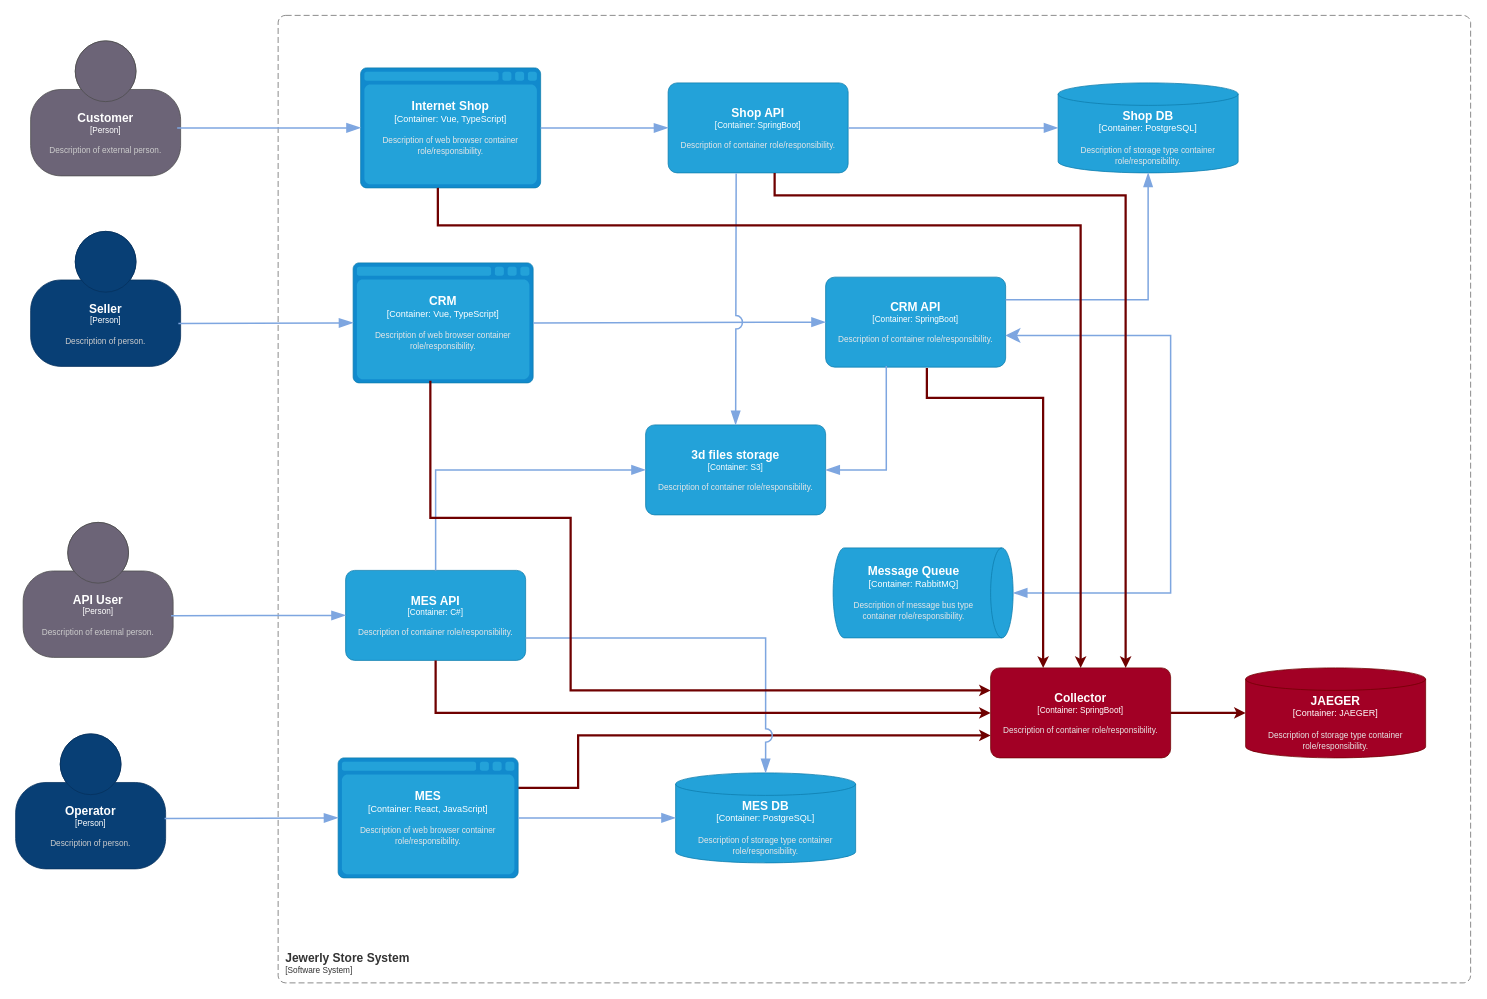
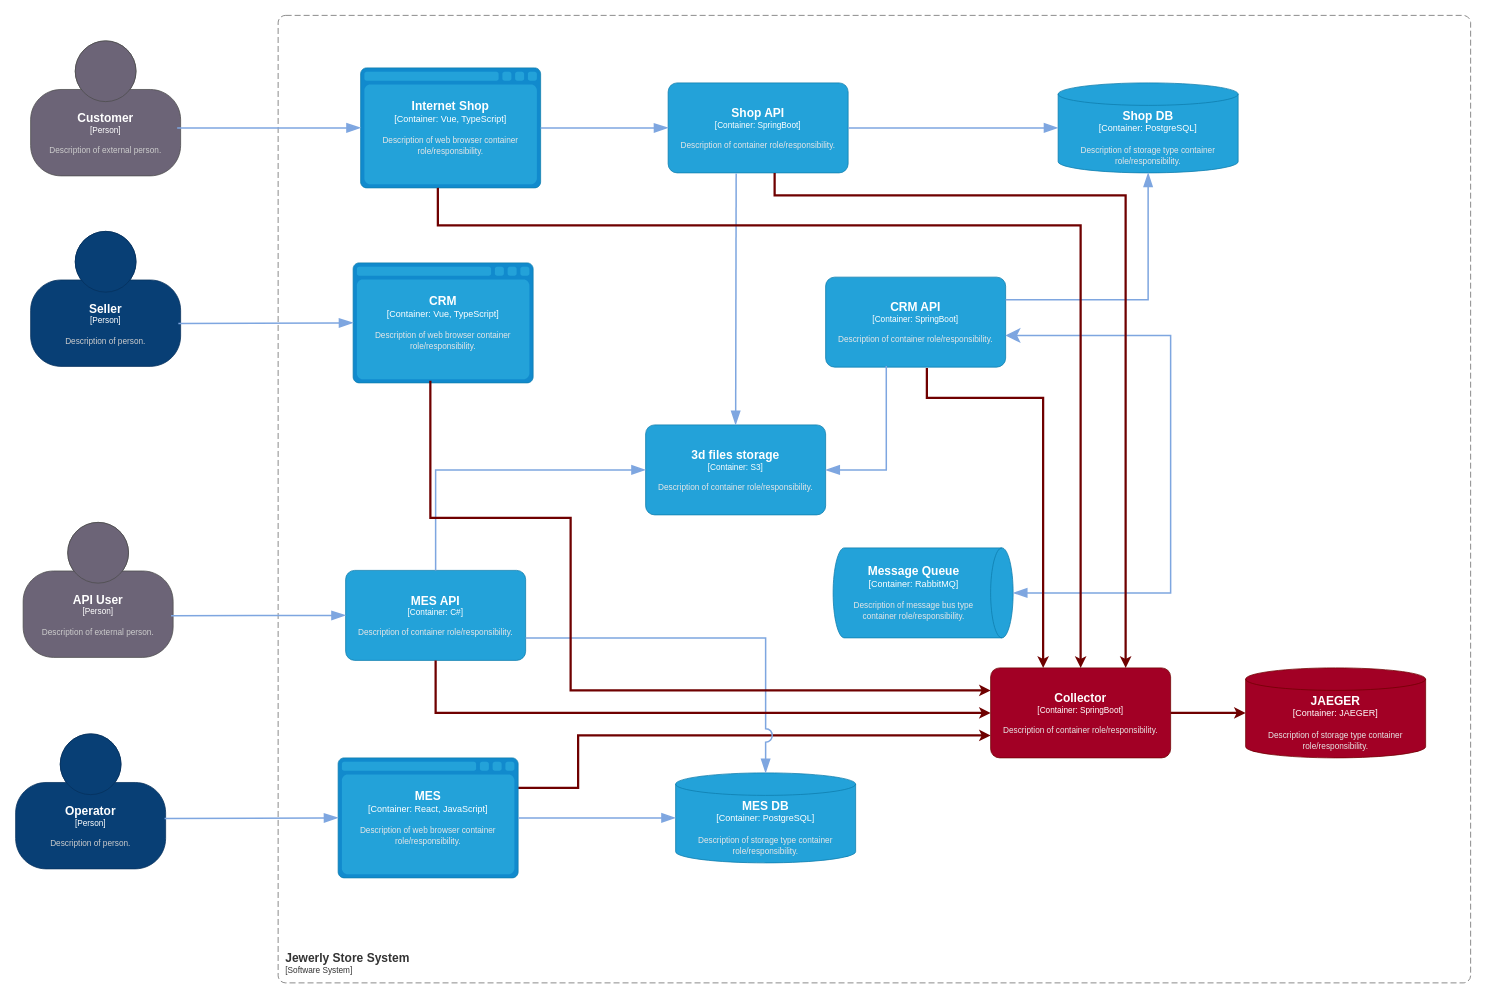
edge "CRM [Container: Vue, TypeScript] Description of web browser container role/responsibility." -> "CRM API [Container: SpringBoot] Description of container role/responsibility.": removed
